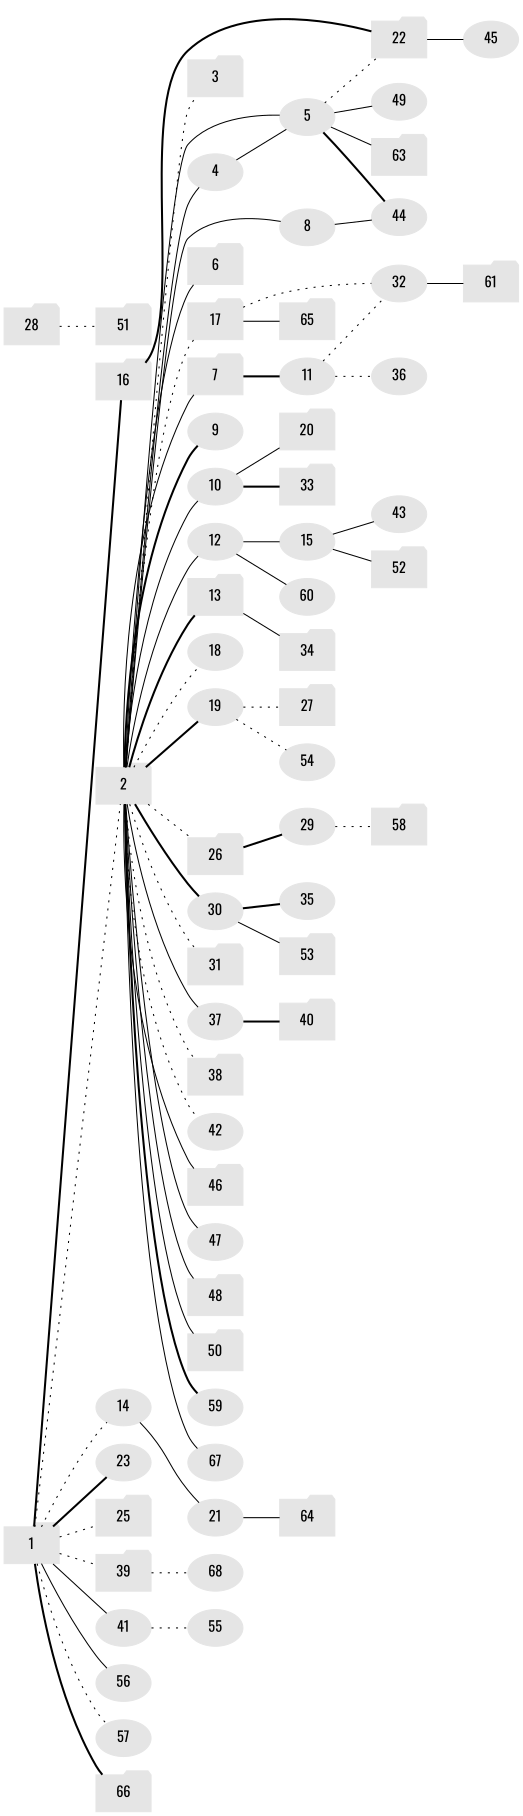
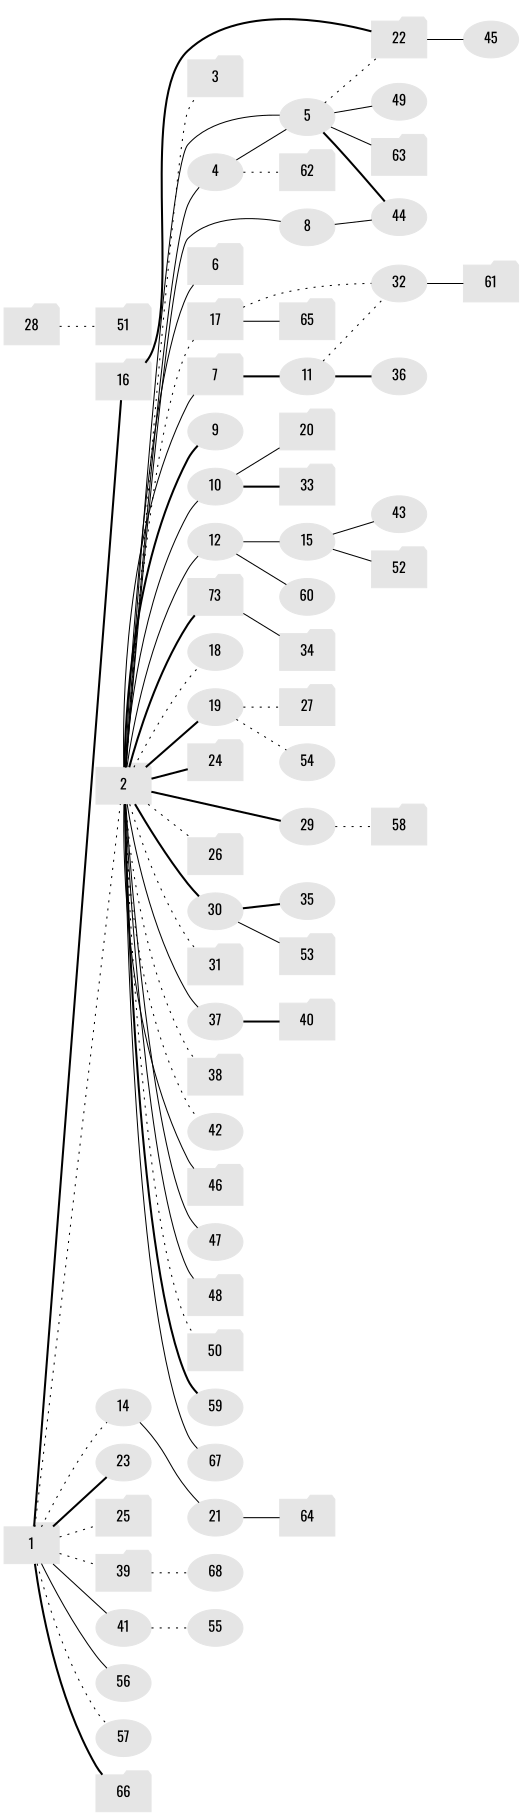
node "62": added
edge "11" -- "36": style dotted -> bold
node "13": label "13" -> "73"
node "24": added
edge "29" -- "26": now "29" -- "2"
edge "2" -- "50": style solid -> dotted
